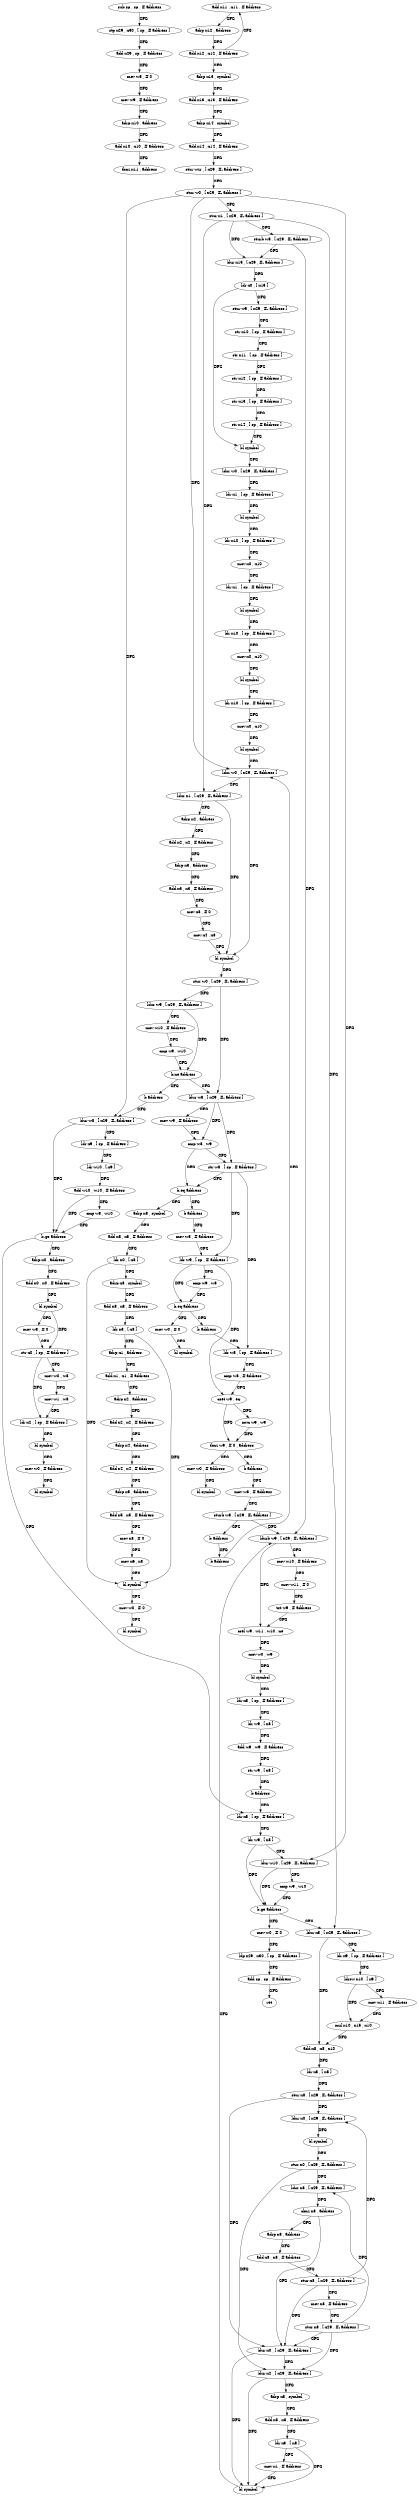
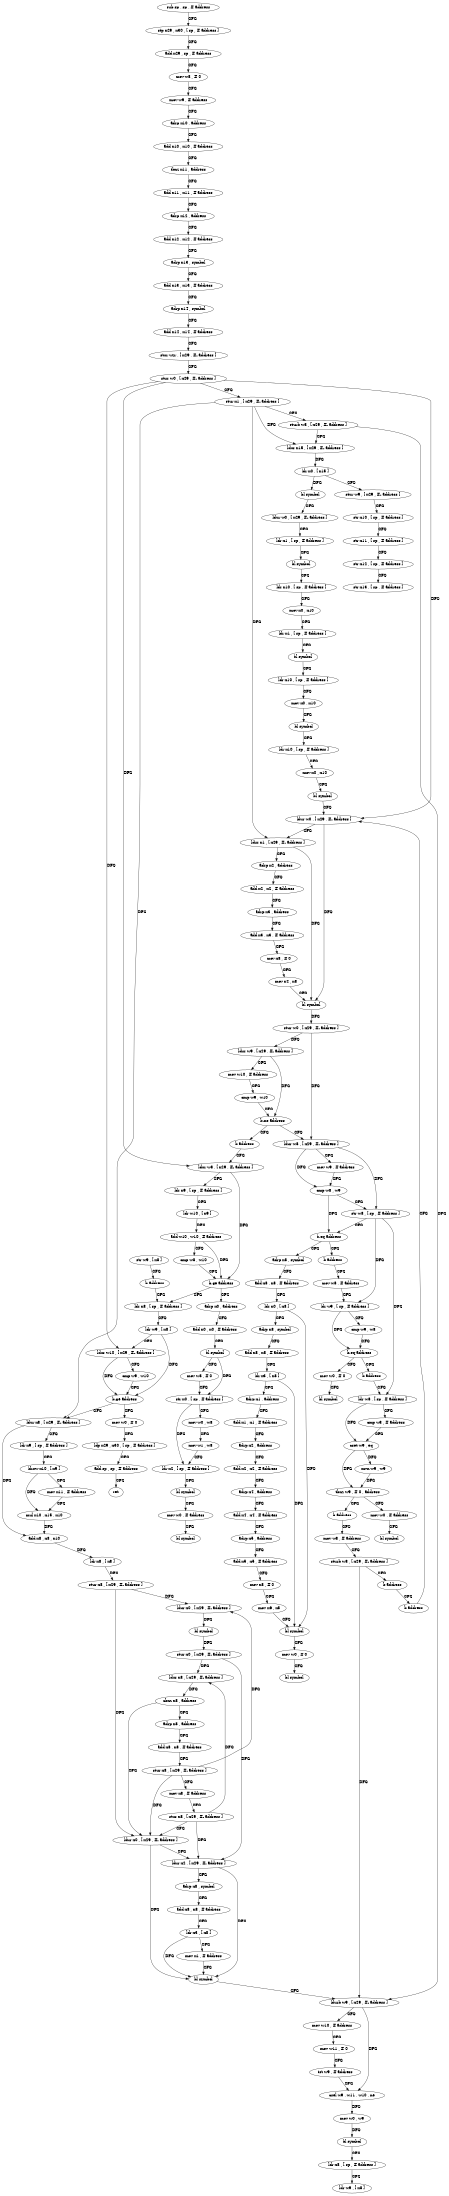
edge "add x12 , x12 , # address" -> "add x11 , x11 , # address": now "tbnz x11 , address" -> "add x11 , x11 , # address"
edge "adrp x12 , address" -> "add x12 , x12 , # address": label "DFG" -> "CFG"
node "str x14 , [ sp , # address ]": removed
edge "ldr w9 , [ sp , # address ]" -> "cset w9 , eq": now "ldr w8 , [ sp , # address ]" -> "cset w9 , eq"
node "add w9 , w9 , # address": removed
